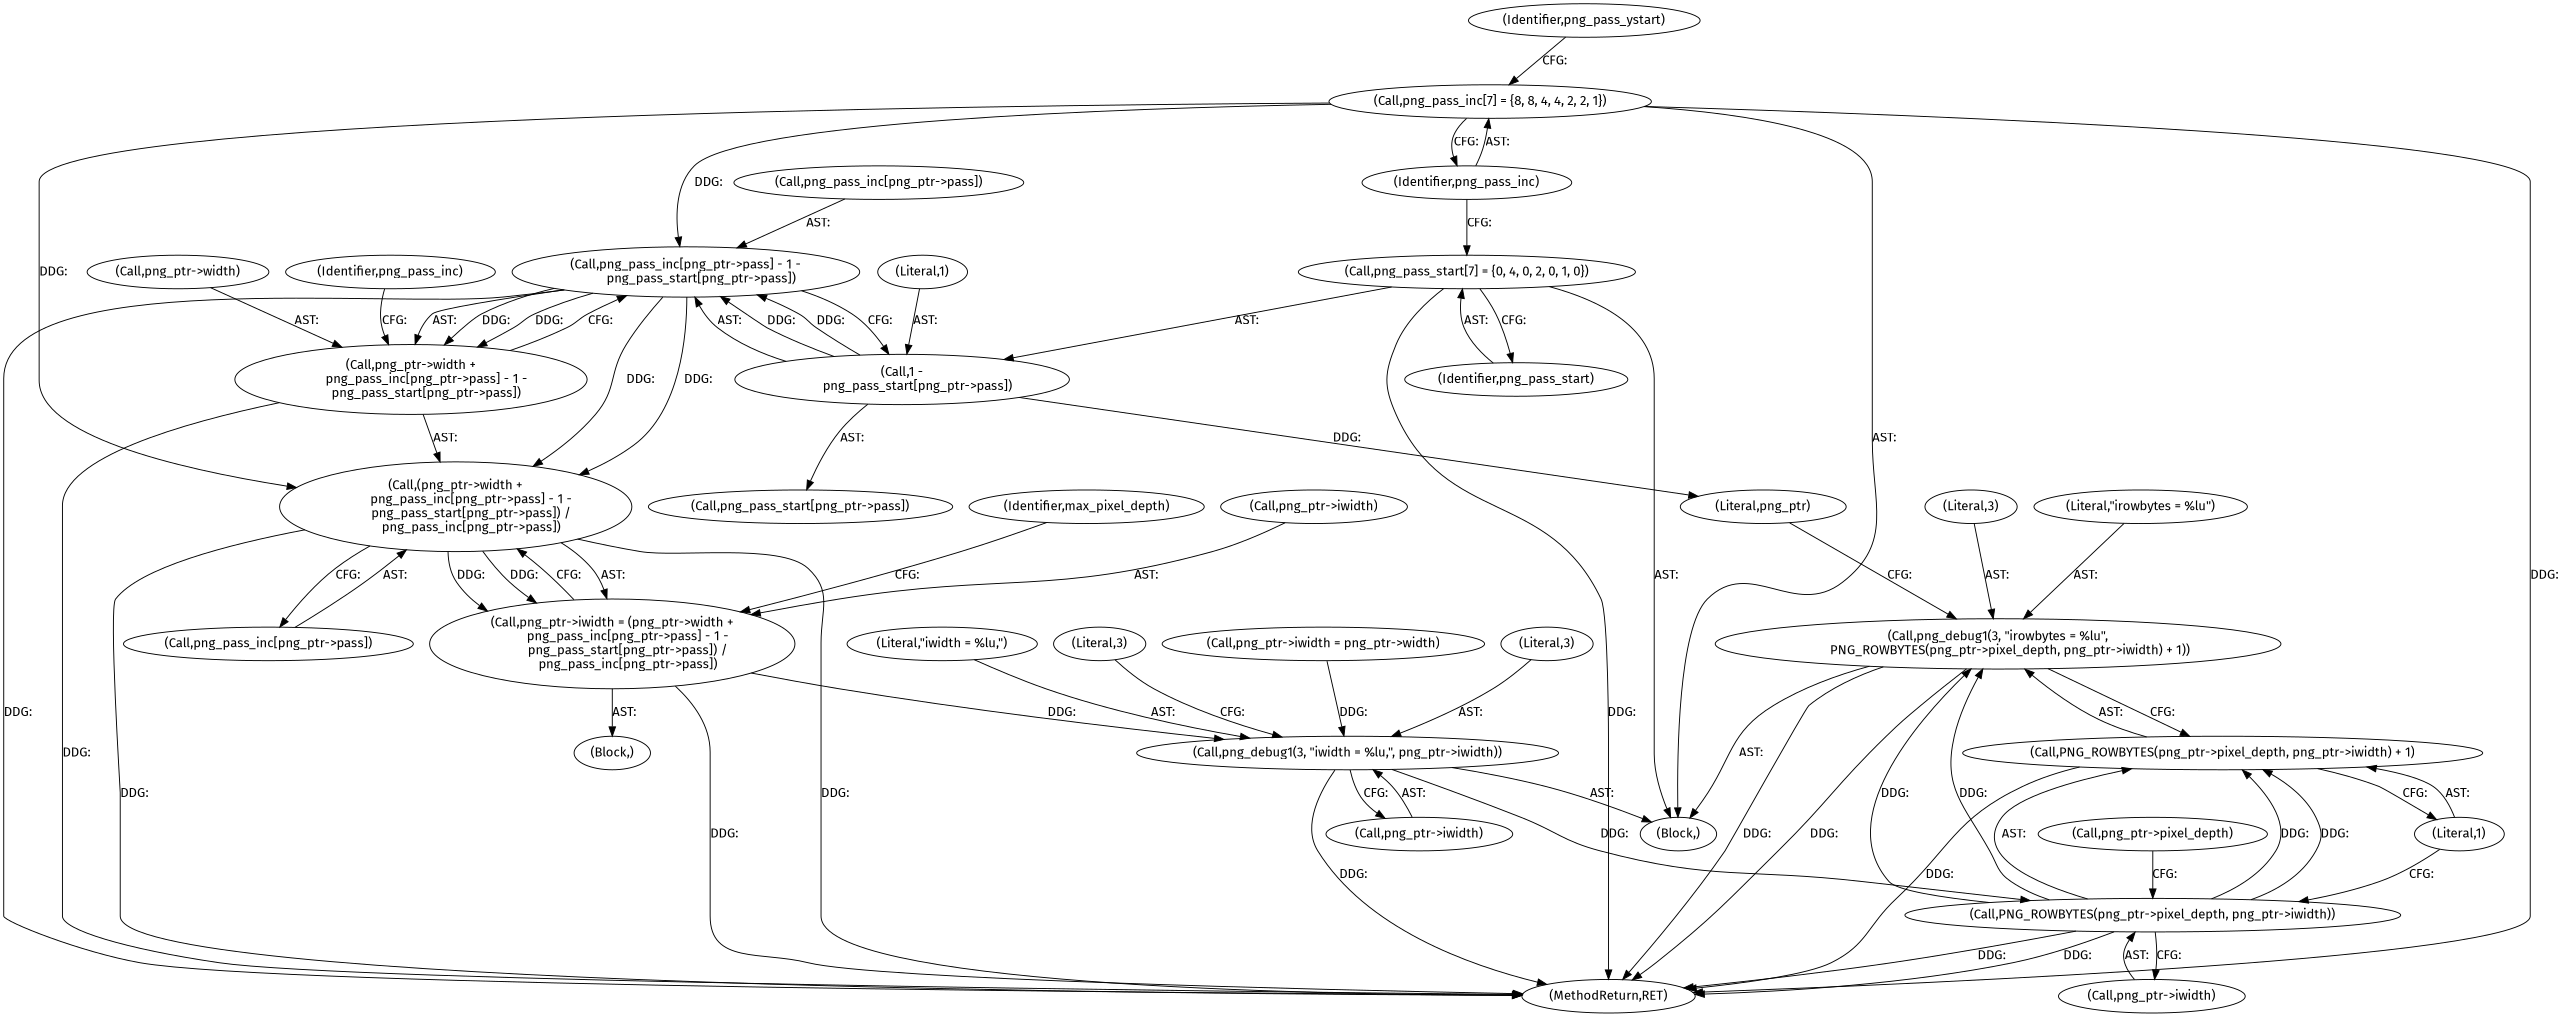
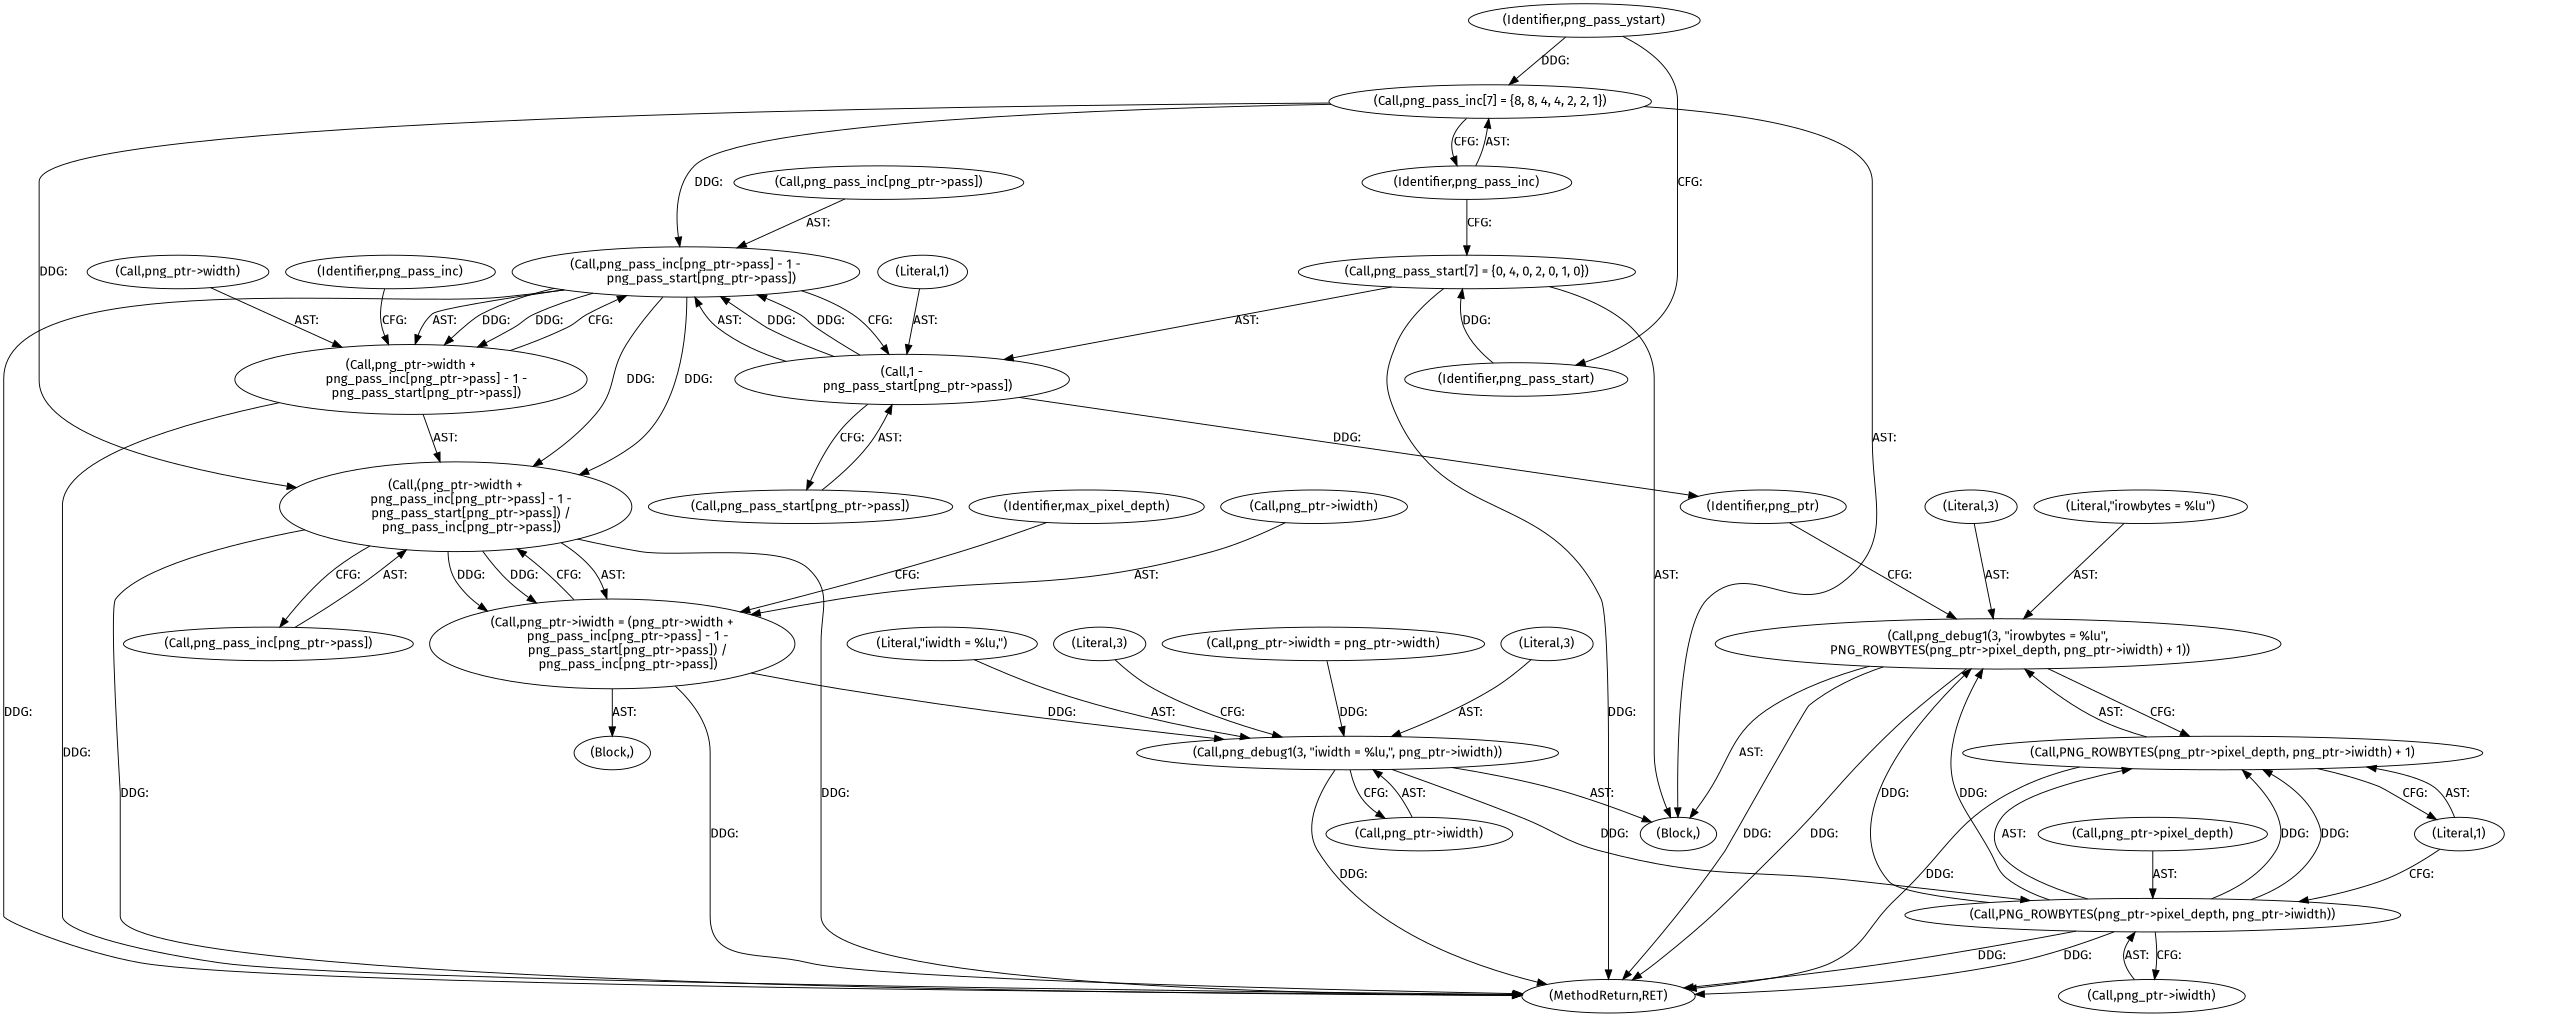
edge "(Identifier,png_pass_ystart)" -> "(Call,png_pass_inc[7] = {8, 8, 4, 4, 2, 2, 1})": label "CFG: " -> "DDG: "
edge "(Call,png_pass_start[7] = {0, 4, 0, 2, 0, 1, 0})" -> "(Identifier,png_pass_start)": now "(Identifier,png_pass_ystart)" -> "(Identifier,png_pass_start)"
edge "(Identifier,png_pass_start)" -> "(Call,png_pass_start[7] = {0, 4, 0, 2, 0, 1, 0})": label "AST: " -> "DDG: "
edge "(Call,1 - png_pass_start[png_ptr->pass])" -> "(Call,png_pass_start[png_ptr->pass])": label "AST: " -> "CFG: "
edge "(Call,png_pass_start[png_ptr->pass])" -> "(Call,1 - png_pass_start[png_ptr->pass])": added, label "AST:"
node "(Literal,png_ptr)": label "(Literal,png_ptr)" -> "(Identifier,png_ptr)"
edge "(Call,png_pass_inc[7] = {8, 8, 4, 4, 2, 2, 1})" -> "(MethodReturn,RET)": removed, label "DDG:"
edge "(Call,png_ptr->pixel_depth)" -> "(Call,PNG_ROWBYTES(png_ptr->pixel_depth, png_ptr->iwidth))": label "CFG: " -> "AST: "
